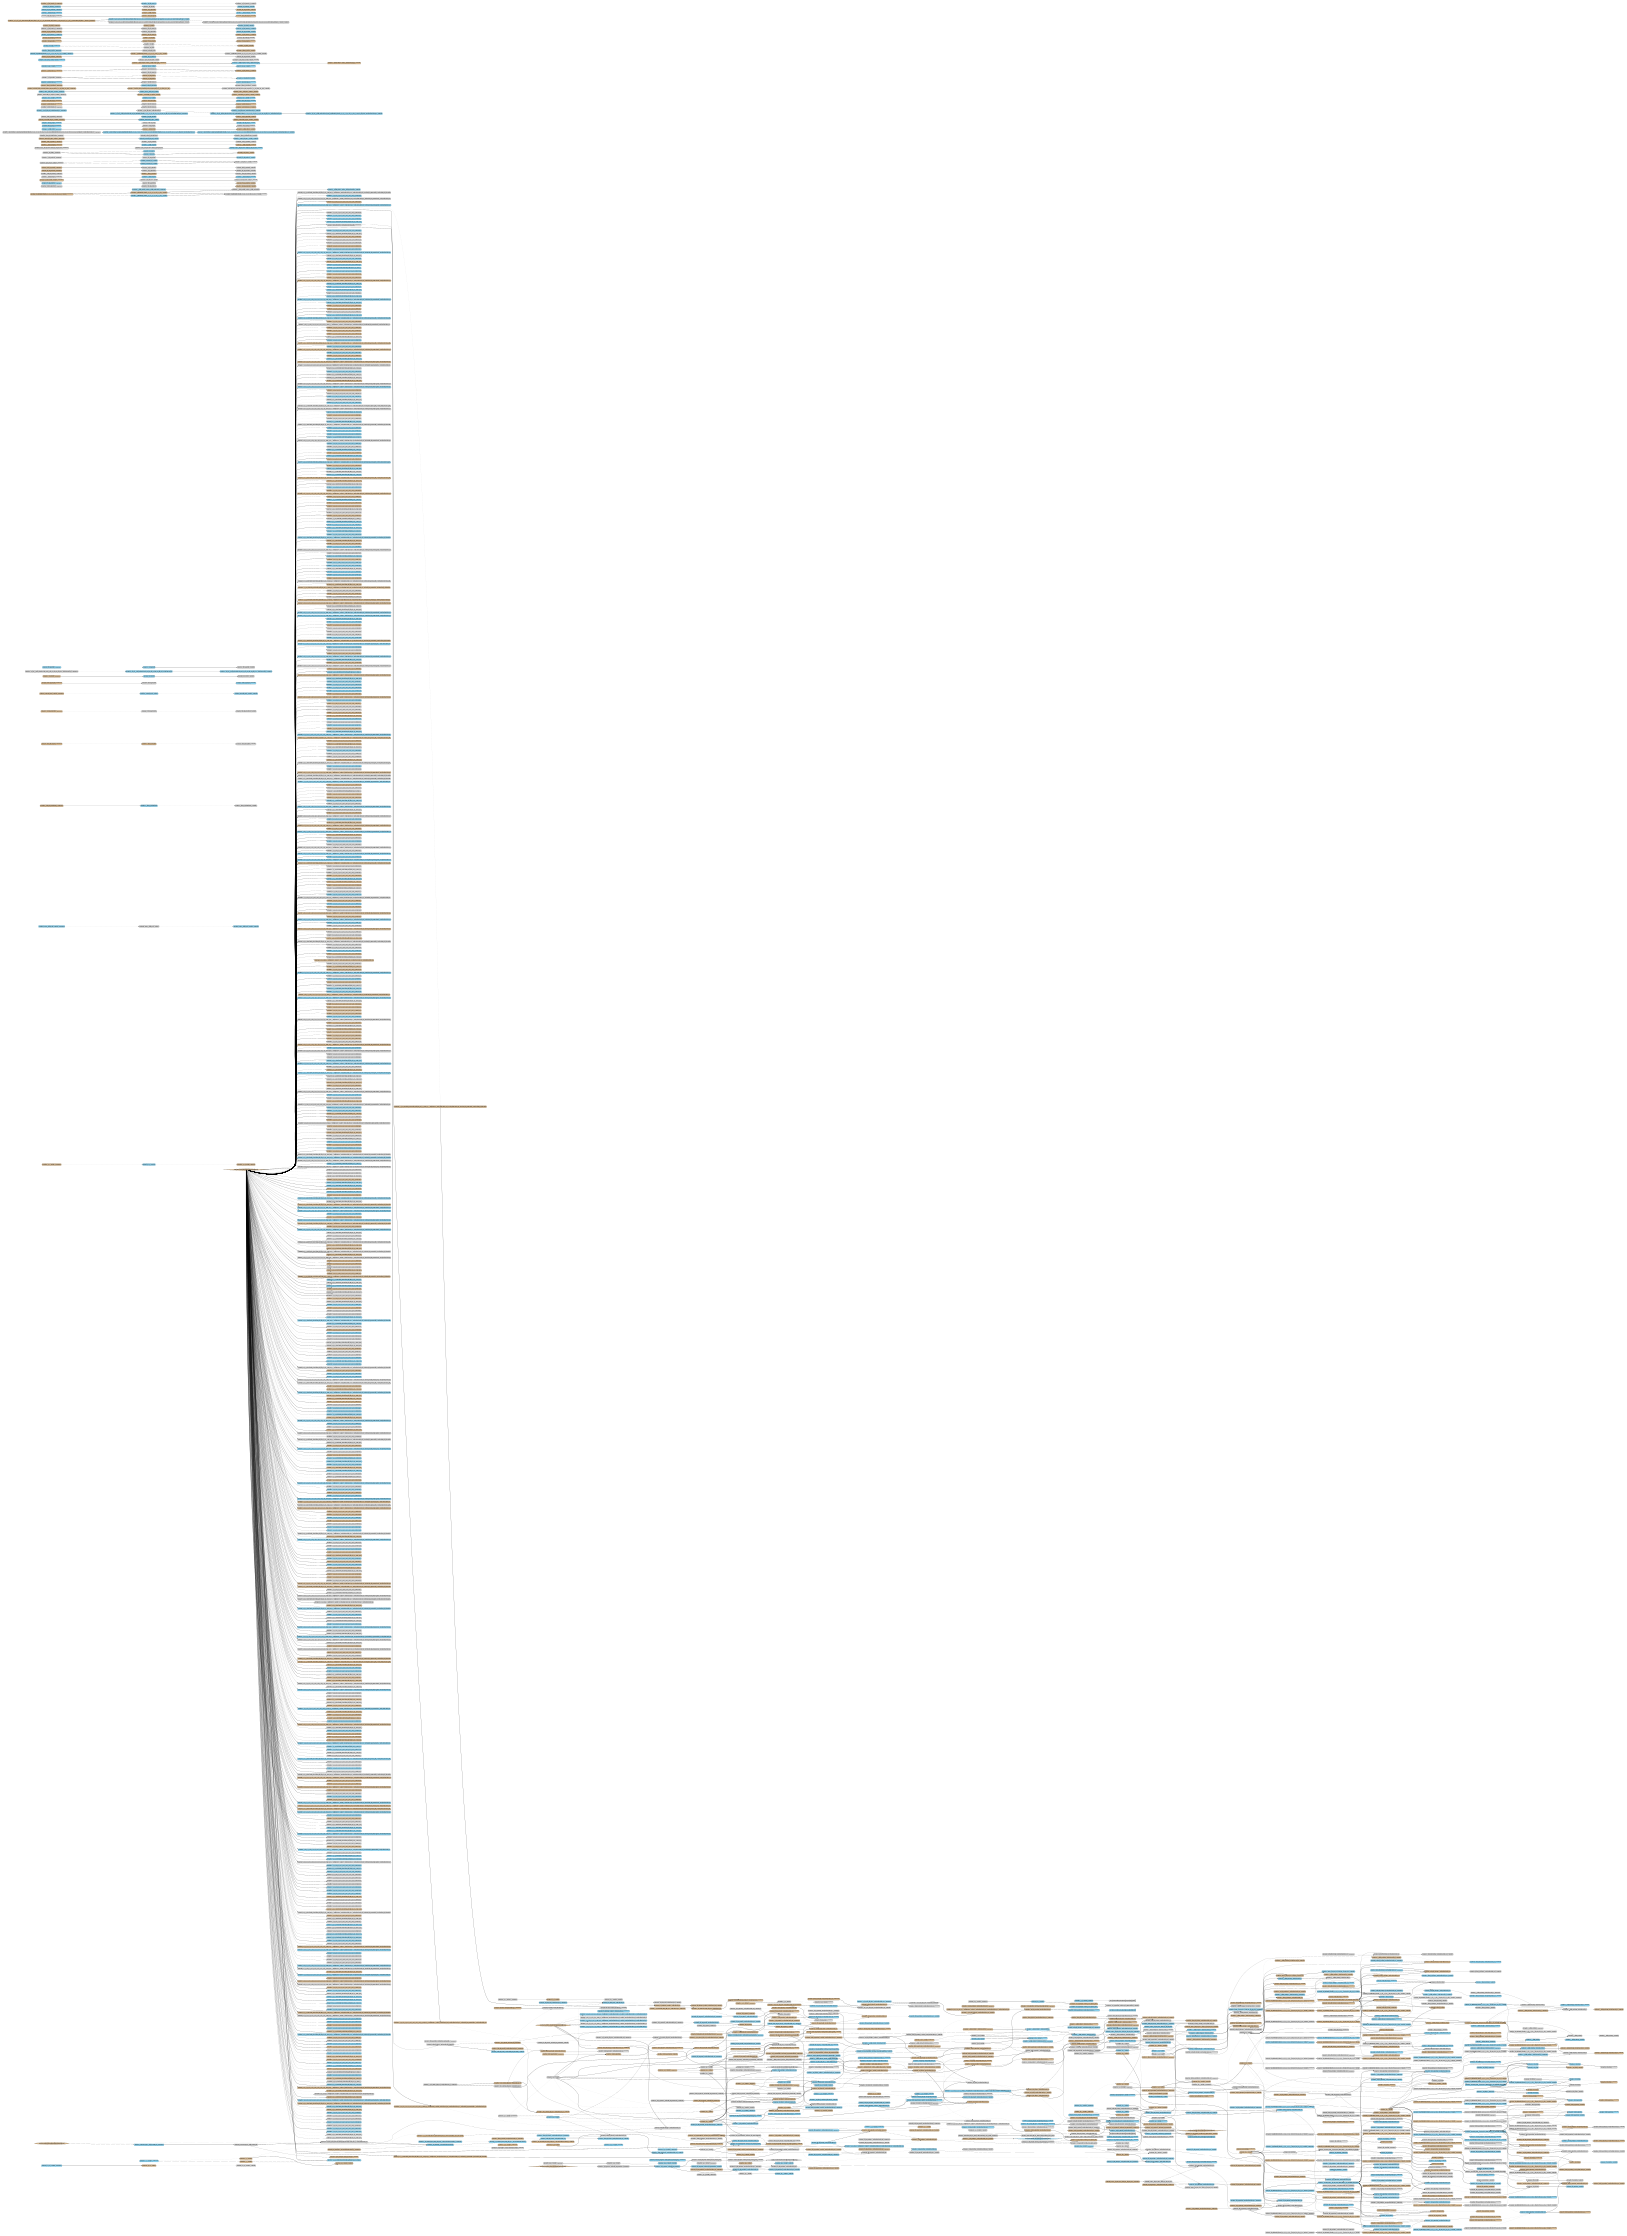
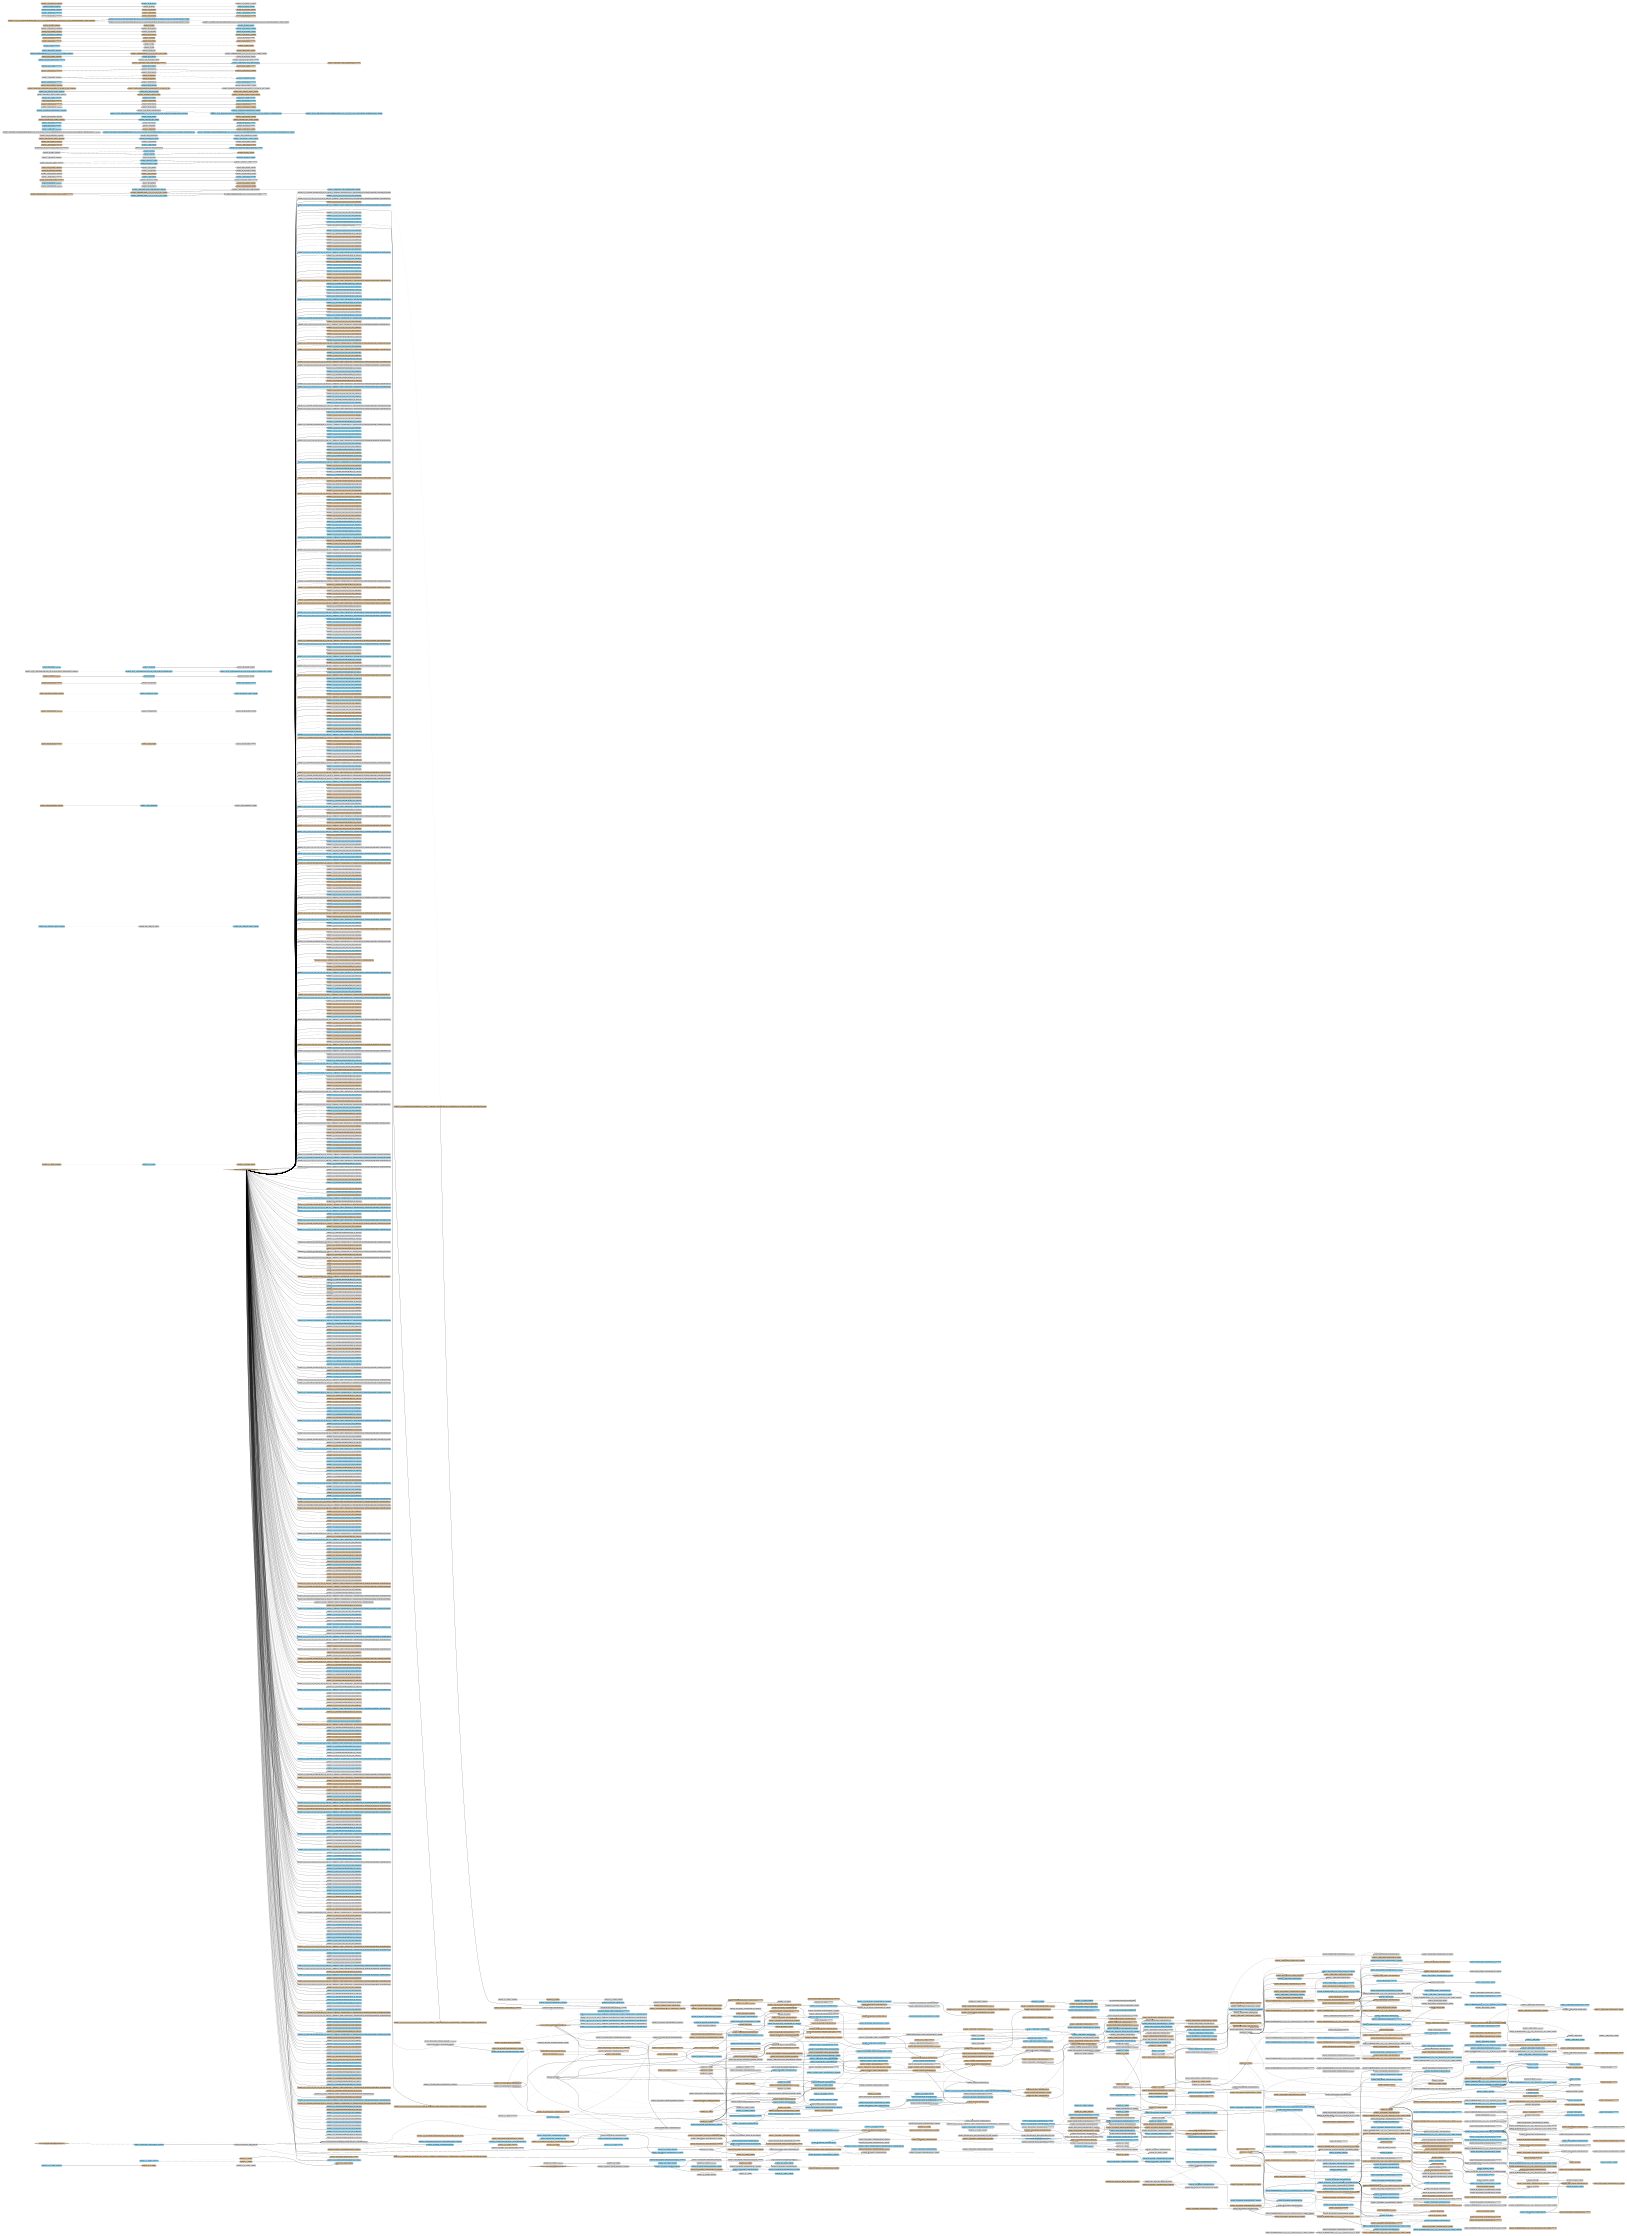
node "CE0x4a51c70": fillcolor skyblue -> tan
node "CE0x4a27950": fillcolor tan -> skyblue
node "CE0x49e6cd0": removed
node "CE0x4add170": removed
